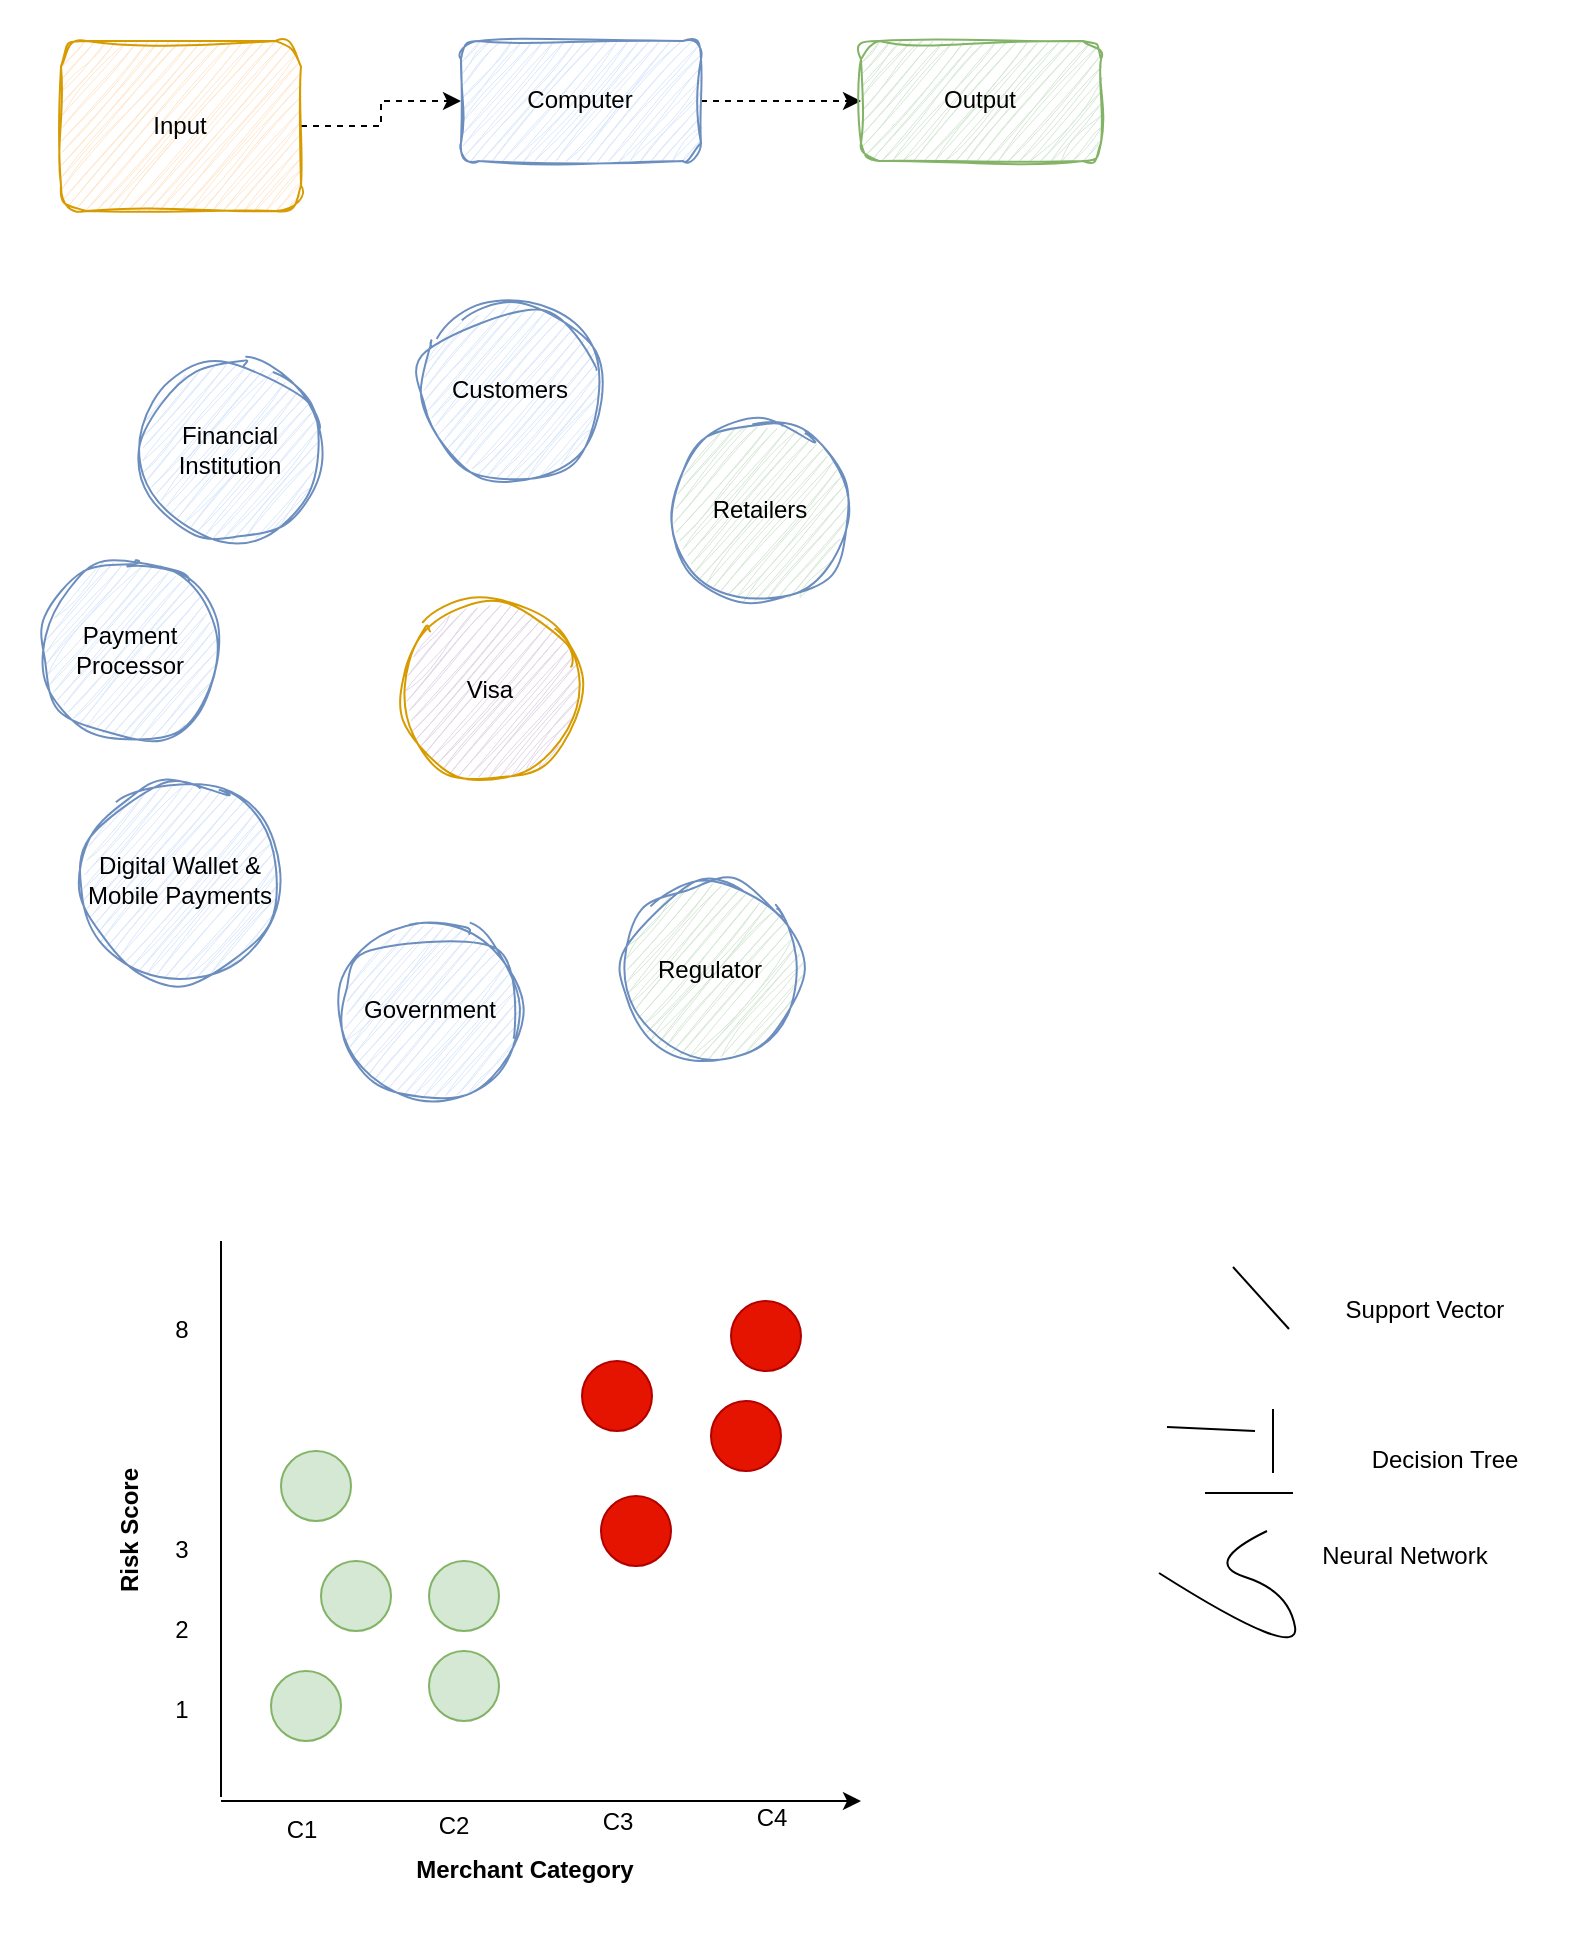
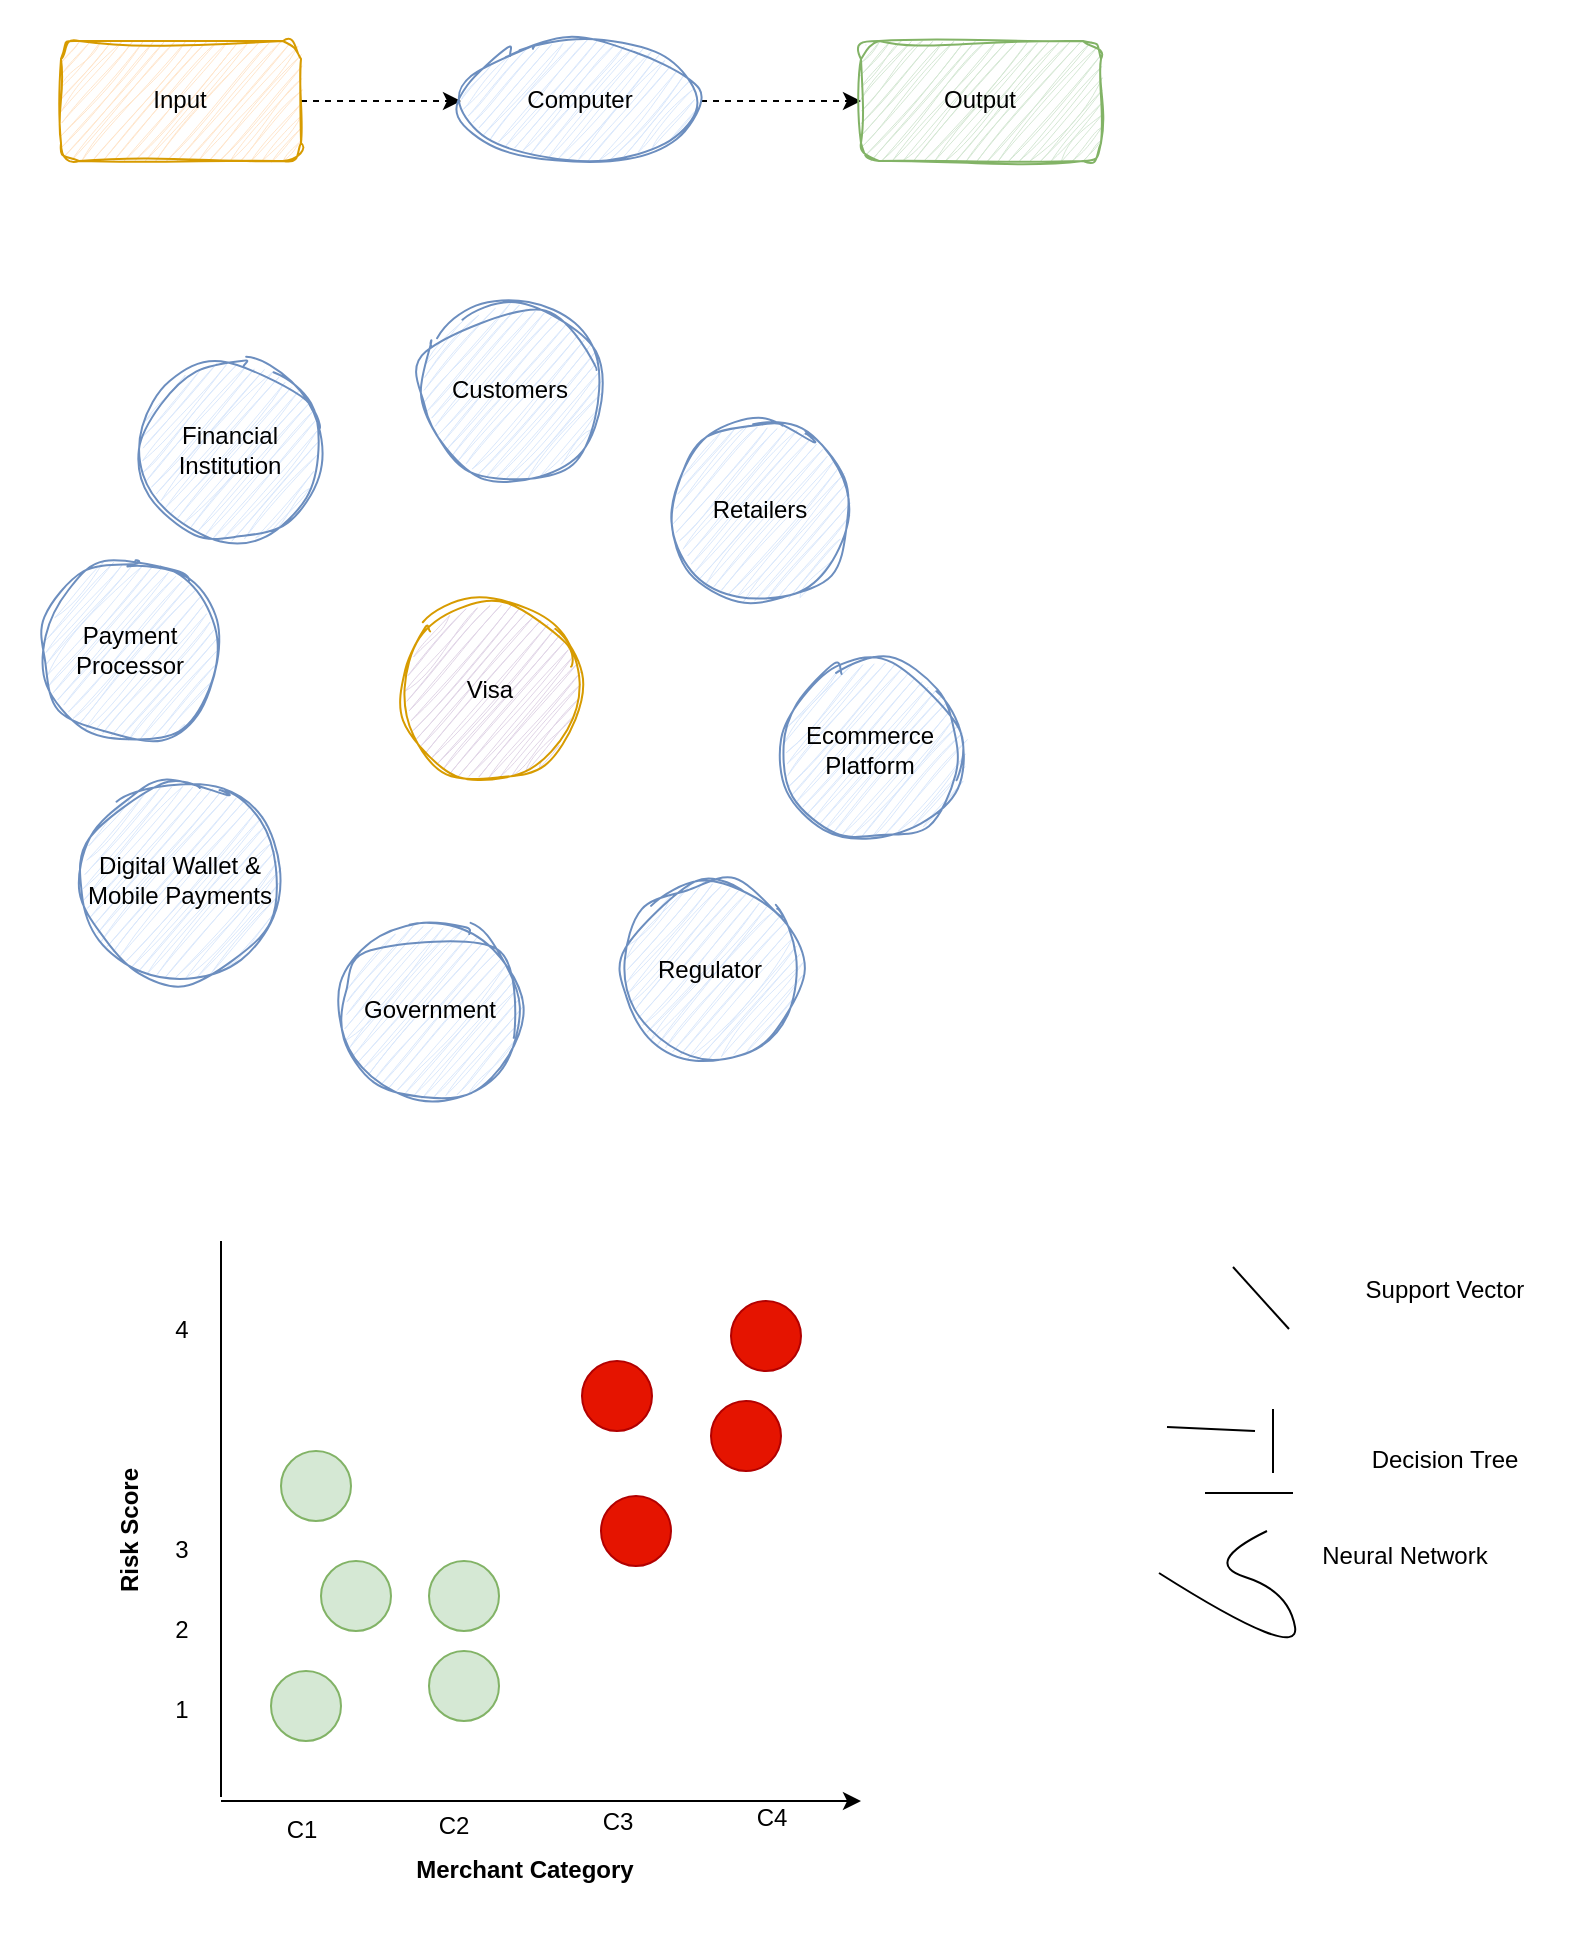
node "Computer": shape rounded rectangle -> ellipse
node "Input": size 240x170 -> 240x120
node "Retailers": fillcolor #d5e8d4 -> #dae8fc
node "Ecommerce Platform": added
node "Regulator": fillcolor #d5e8d4 -> #dae8fc
node "Support Vector": moved (1426, 1311) -> (1446, 1291)
node "8": label "8" -> "4"
